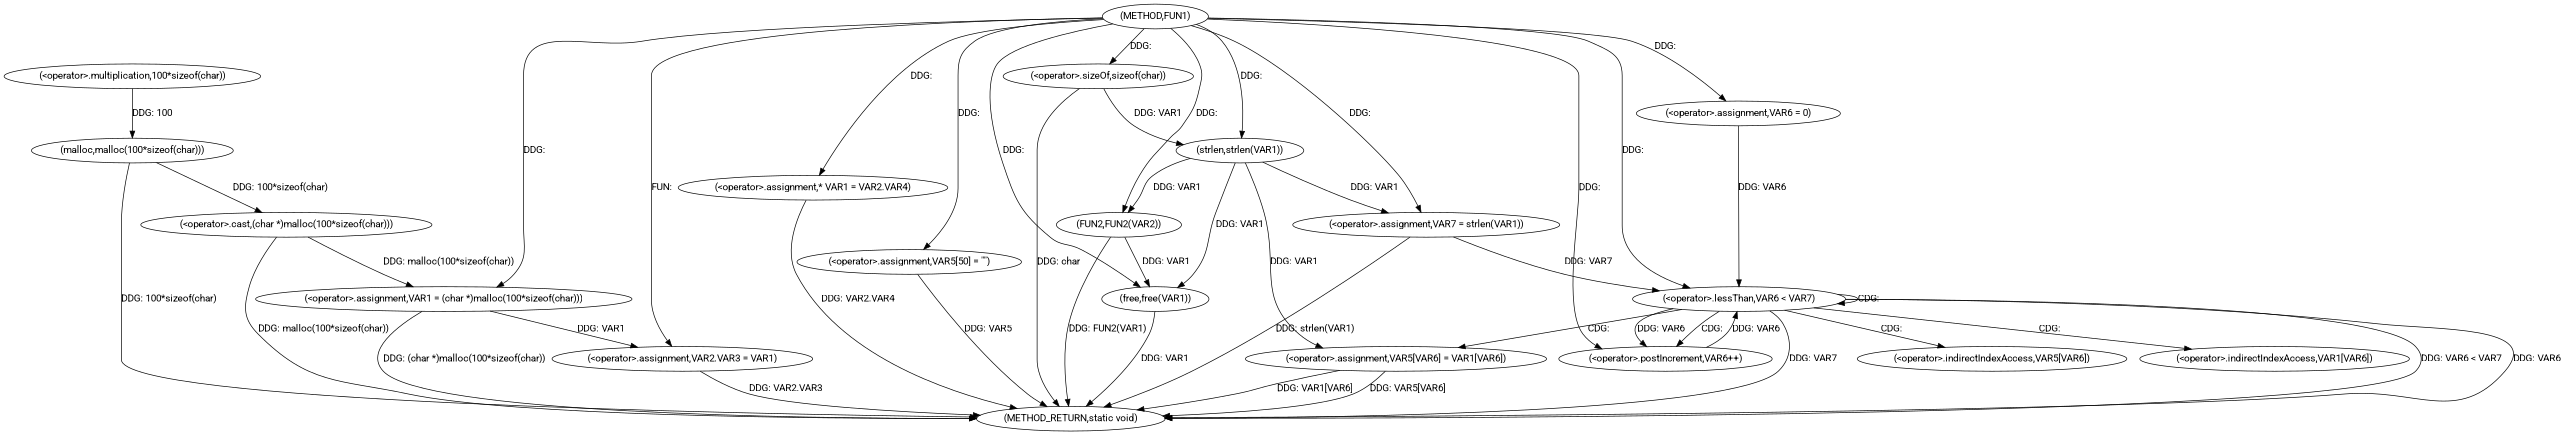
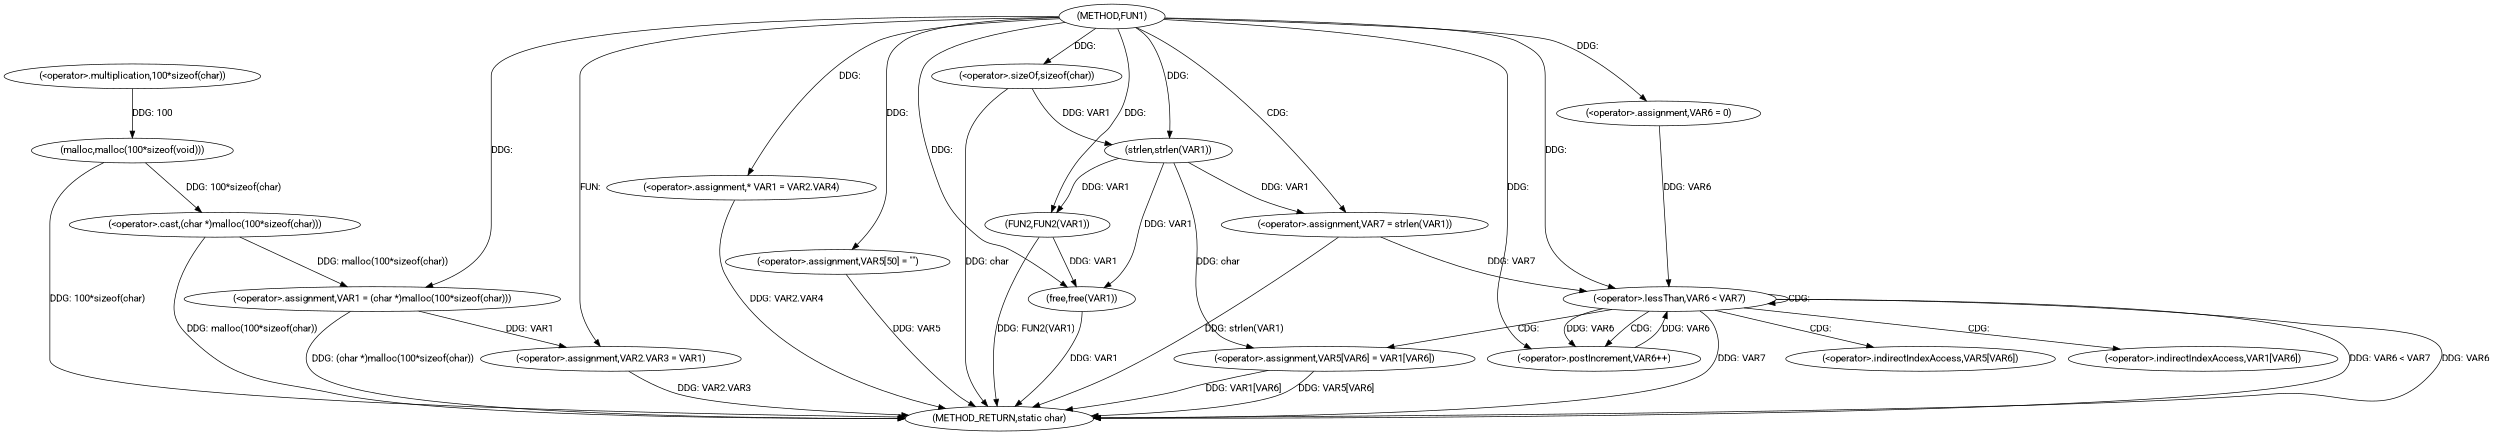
edge "(METHOD,FUN1)" -> "(<operator>.assignment,VAR7 = strlen(VAR1))": label "DDG: " -> "CDG: "
node "(malloc,malloc(100*sizeof(char)))": label "(malloc,malloc(100*sizeof(char)))" -> "(malloc,malloc(100*sizeof(void)))"
node "(FUN2,FUN2(VAR2))": label "(FUN2,FUN2(VAR2))" -> "(FUN2,FUN2(VAR1))"
edge "(strlen,strlen(VAR1))" -> "(<operator>.assignment,VAR5[VAR6] = VAR1[VAR6])": label "DDG: VAR1" -> "DDG: char"
node "(METHOD_RETURN,static void)": label "(METHOD_RETURN,static void)" -> "(METHOD_RETURN,static char)"
